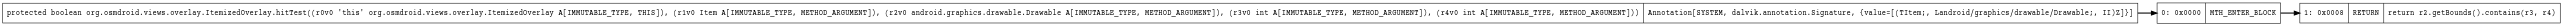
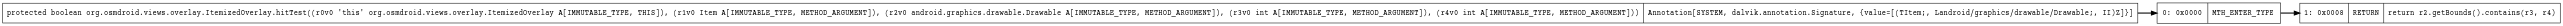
node "0: 0x0000": text "MTH_ENTER_BLOCK" -> "MTH_ENTER_TYPE"
